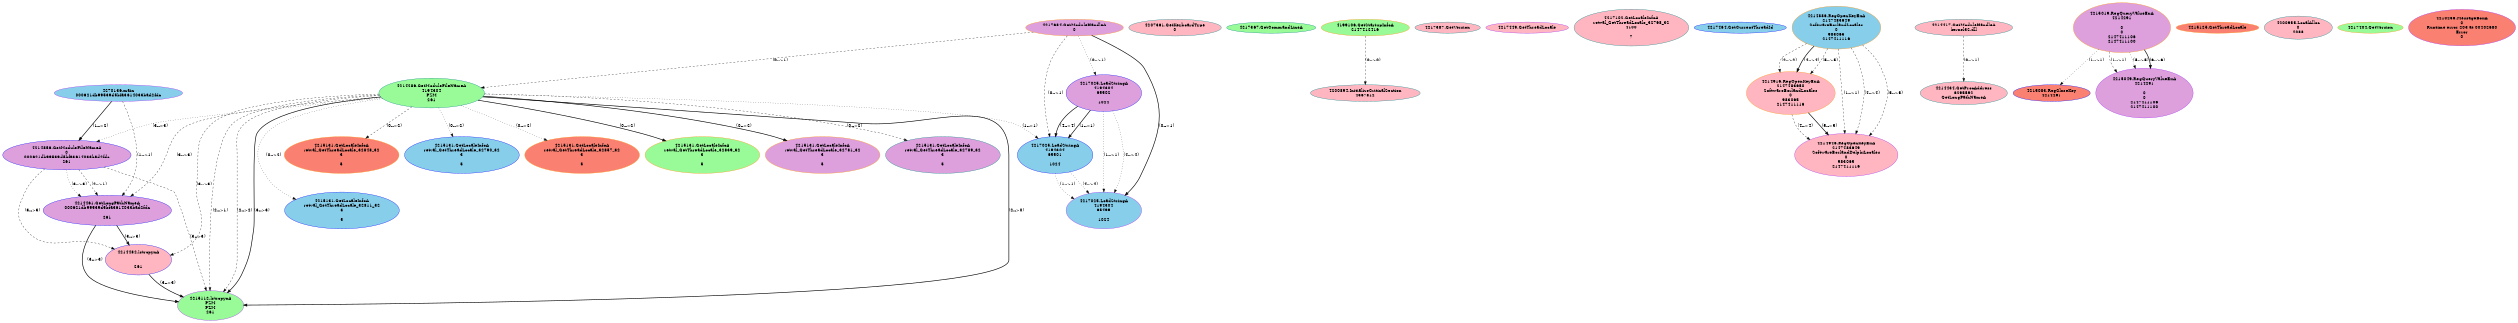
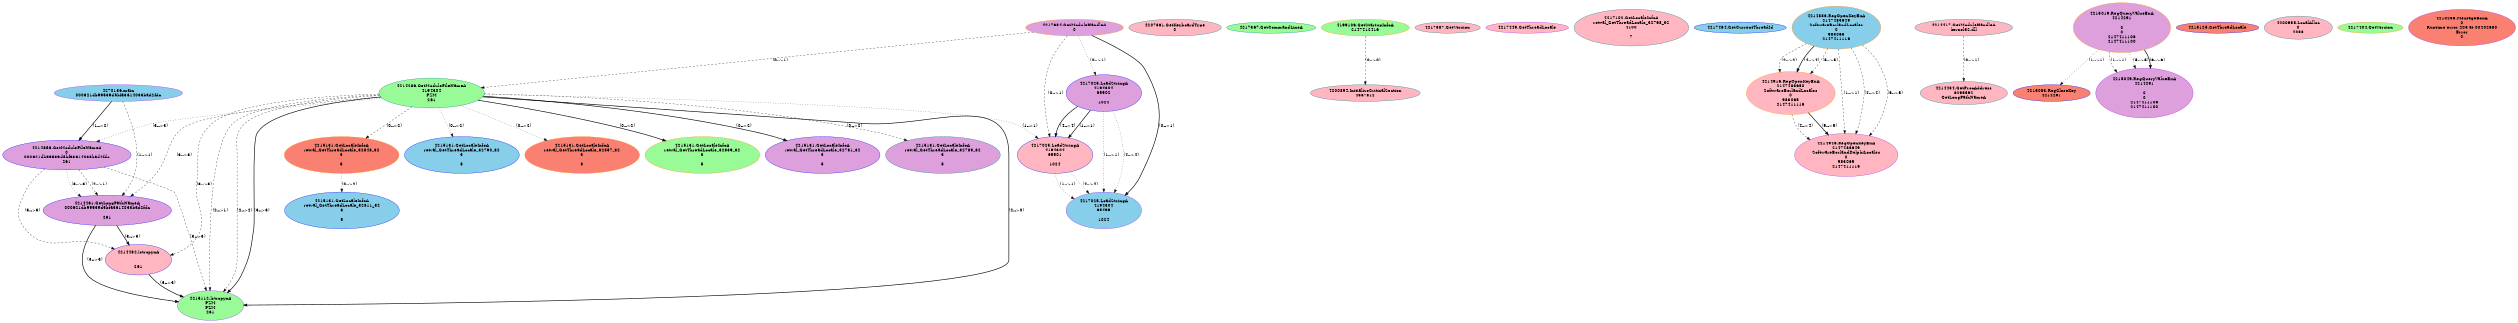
node "4215125.GetThreadLocale": color darkorange -> blue
edge "4214286.GetModuleFileNameA 4194304 PZM 261" -> "4215131.GetLocaleInfoA retval_GetThreadLocale_32811_32 3 5": now "4215131.GetLocaleInfoA retval_GetThreadLocale_32848_32 3 5" -> "4215131.GetLocaleInfoA retval_GetThreadLocale_32811_32 3 5"
node "4215131.GetLocaleInfoA retval_GetThreadLocale_32781_32 3 5": color darkorange -> blue
node "4217025.LoadStringA 4194304 65501 1024": fillcolor skyblue -> lightpink
